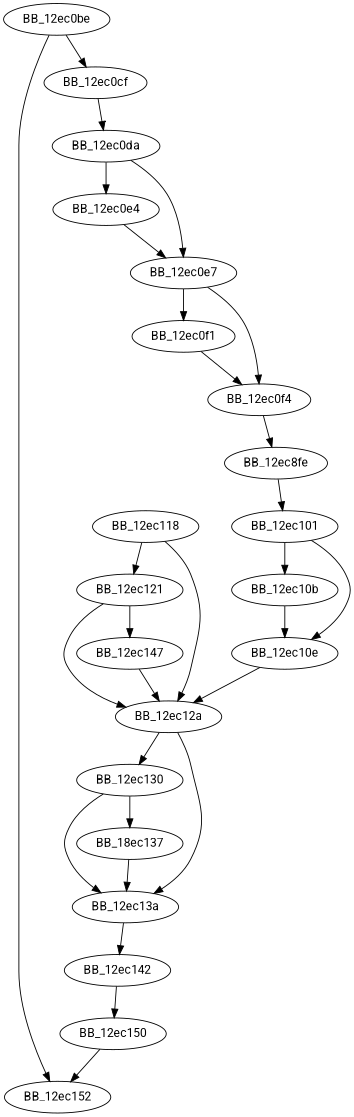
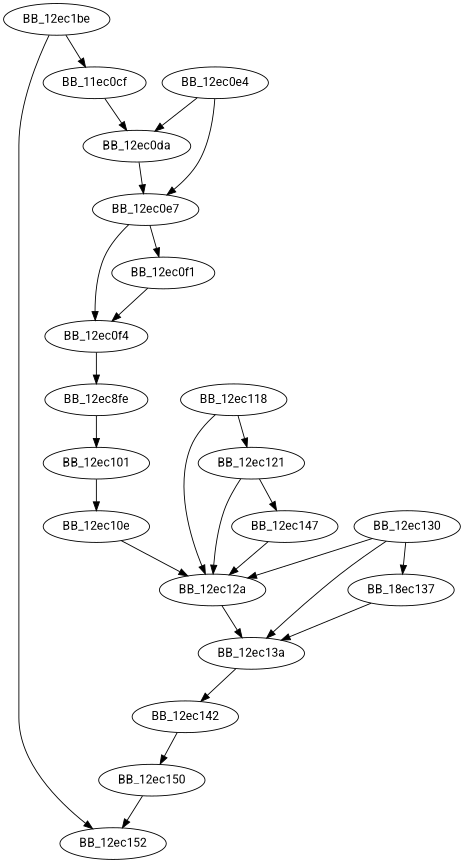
node "BB_12ec0be": label "BB_12ec0be" -> "BB_12ec1be"
node "BB_12ec0cf": label "BB_12ec0cf" -> "BB_11ec0cf"
edge "BB_12ec0da" -> "BB_12ec0e4": reversed
node "BB_12ec10b": removed
edge "BB_12ec12a" -> "BB_12ec130": reversed
